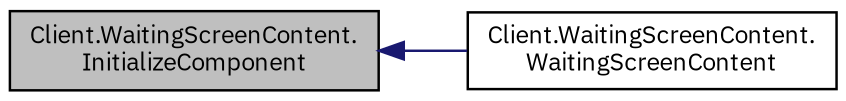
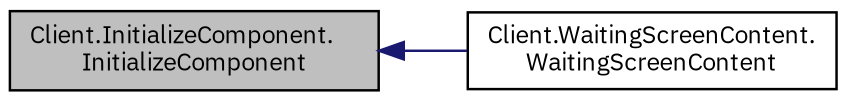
node "Client.WaitingScreenContent. InitializeComponent": label "Client.WaitingScreenContent. InitializeComponent" -> "Client.InitializeComponent. InitializeComponent"
